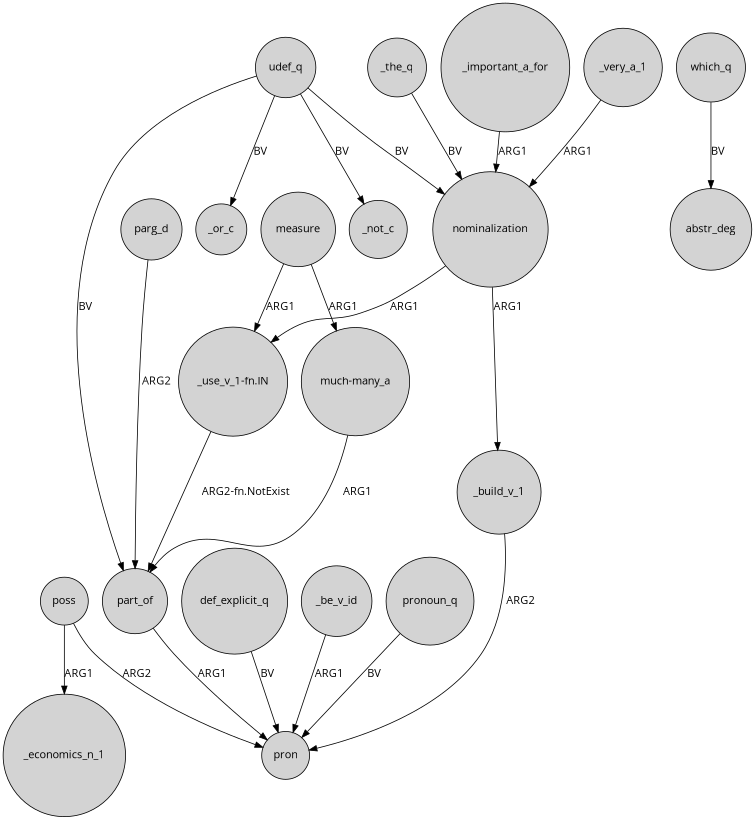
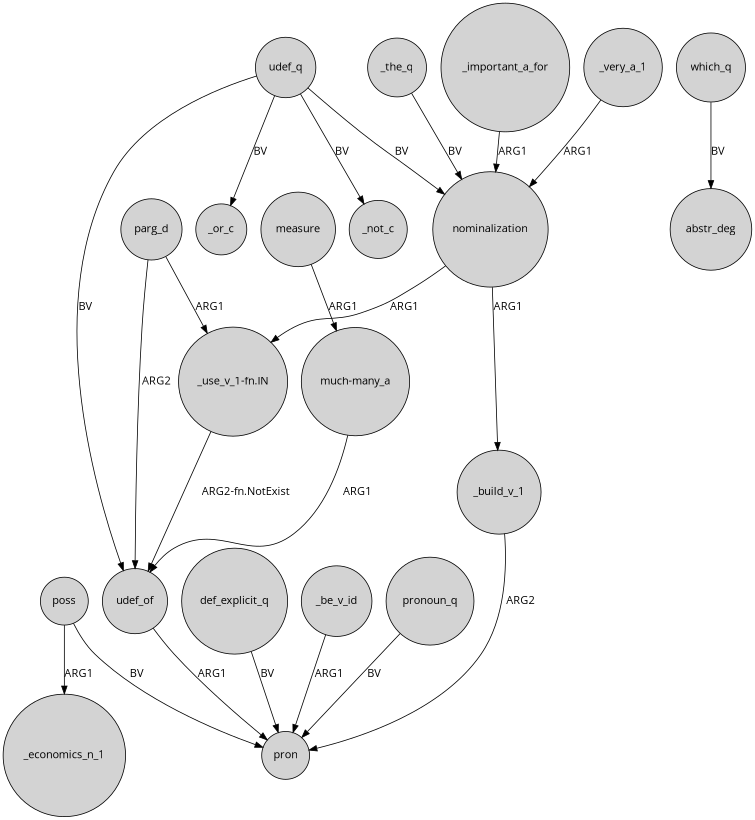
edge "measure" -> "_use_v_1-fn.IN": now "parg_d" -> "_use_v_1-fn.IN"
node "part_of": label "part_of" -> "udef_of"
edge "poss" -> "pron": label "ARG2" -> "BV"
